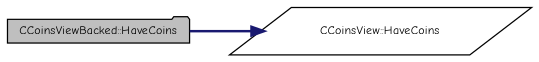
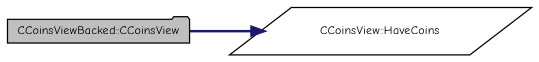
node "CCoinsViewBacked::HaveCoins": label "CCoinsViewBacked::HaveCoins" -> "CCoinsViewBacked::CCoinsView"
